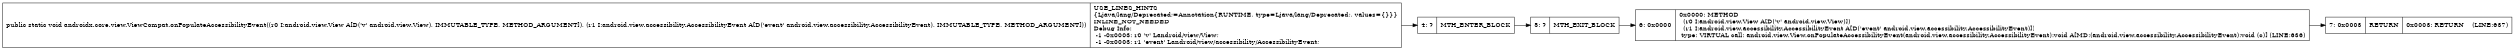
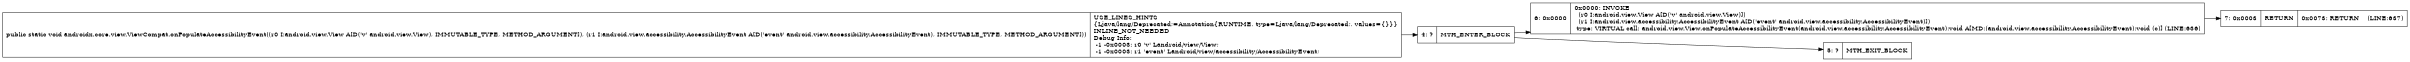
node "6: 0x0000": text "0x0000: METHOD" -> "0x0000: INVOKE"
edge "5: ?" -> "6: 0x0000": now "4: ?" -> "6: 0x0000"
node "7: 0x0003": text "0x0003: RETURN    (LINE:637)" -> "0x0073: RETURN    (LINE:637)"
